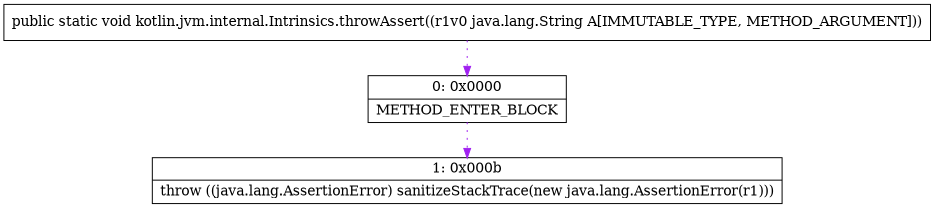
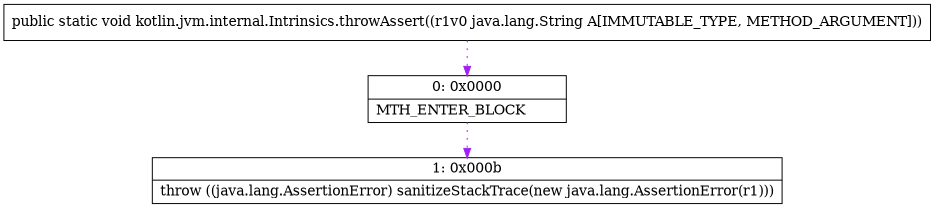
node "0: 0x0000": text "METHOD_ENTER_BLOCK" -> "MTH_ENTER_BLOCK"
